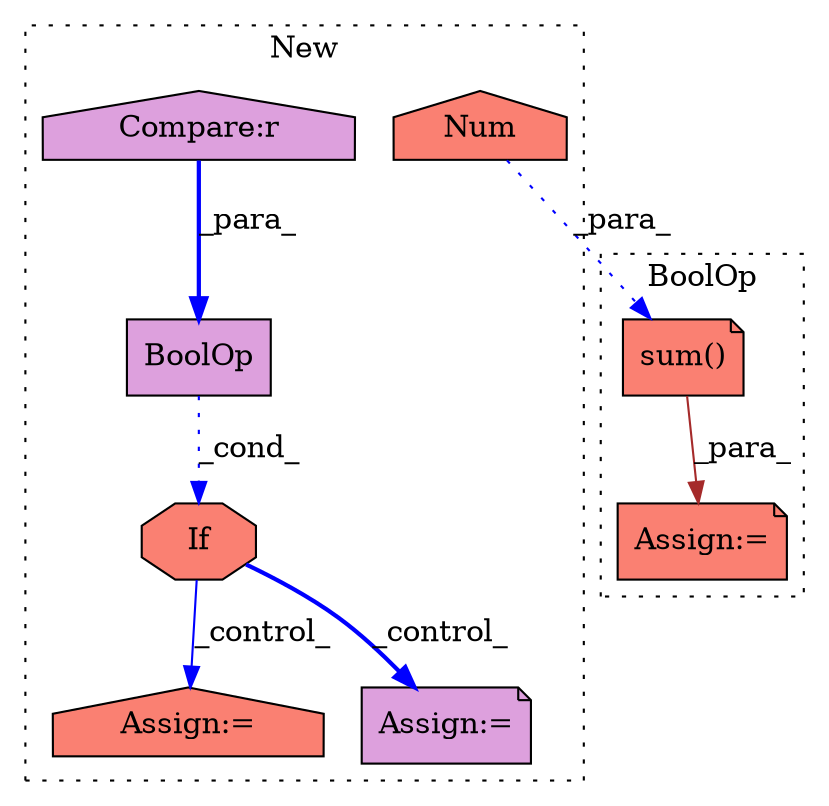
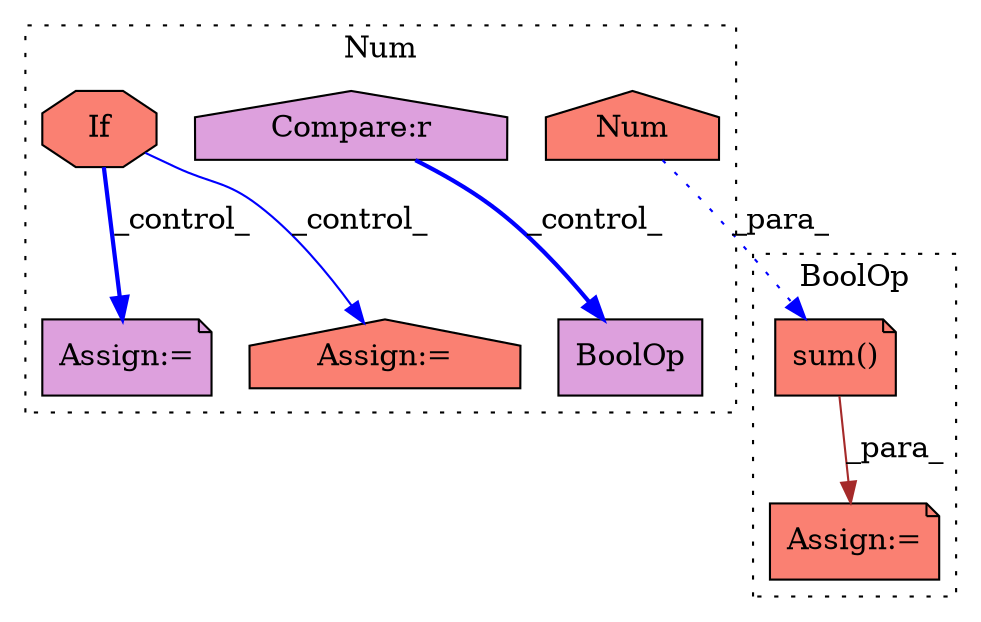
cluster "New": label "New" -> "Num"
edge "Compare:r" -> "BoolOp": label "_para_" -> "_control_"
edge "BoolOp" -> "If": removed, label "_cond_"
